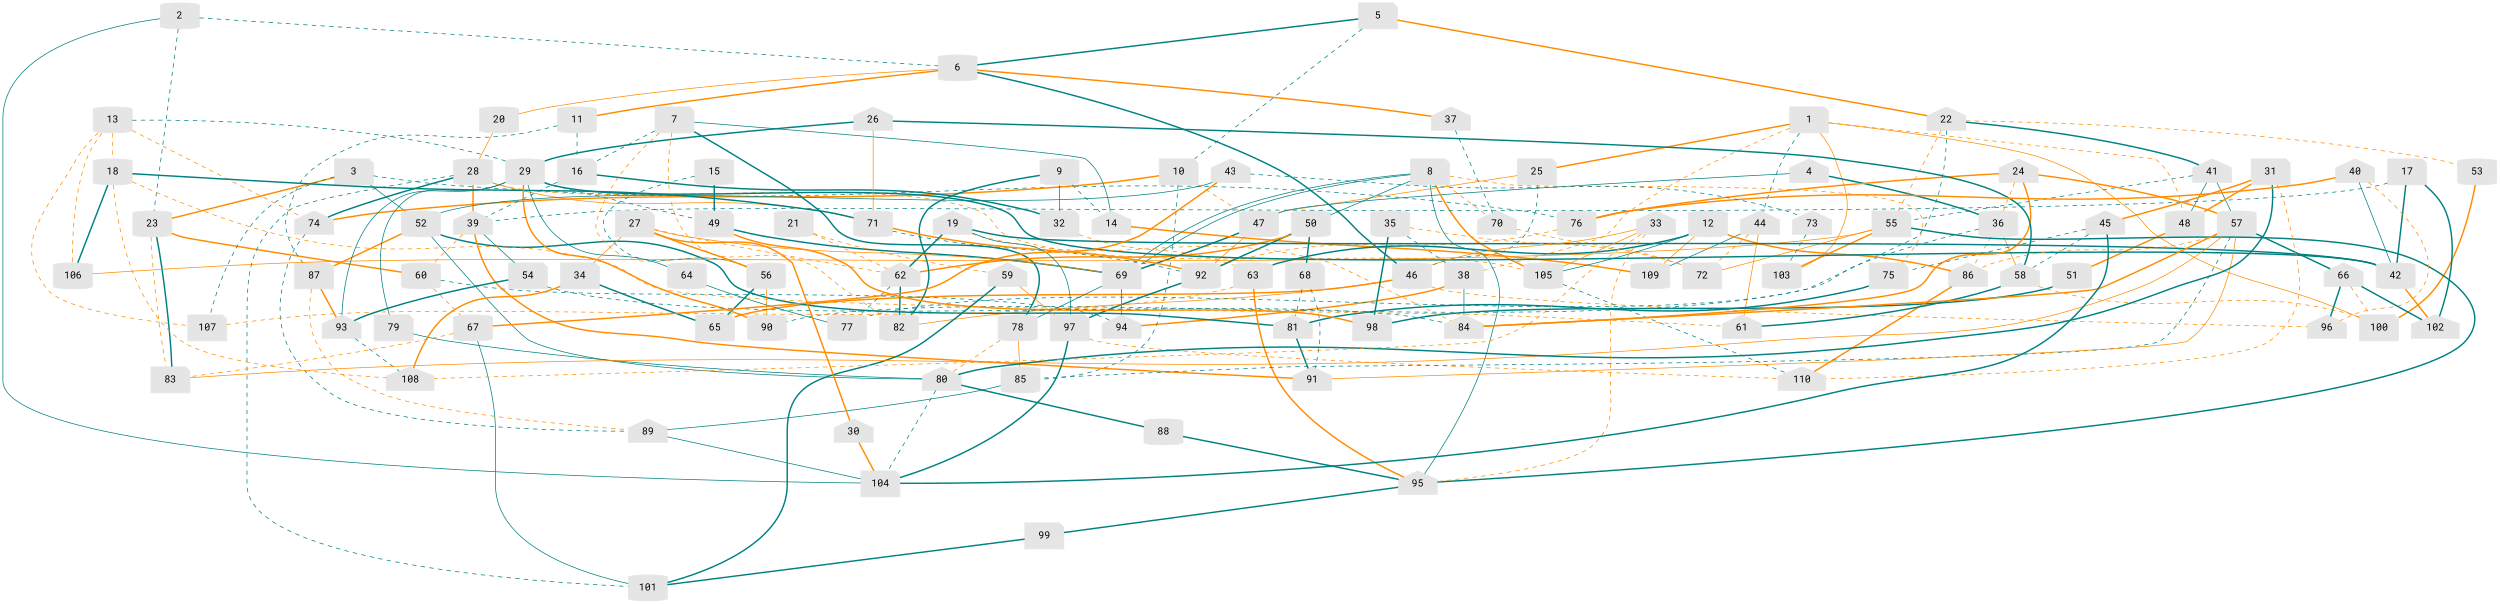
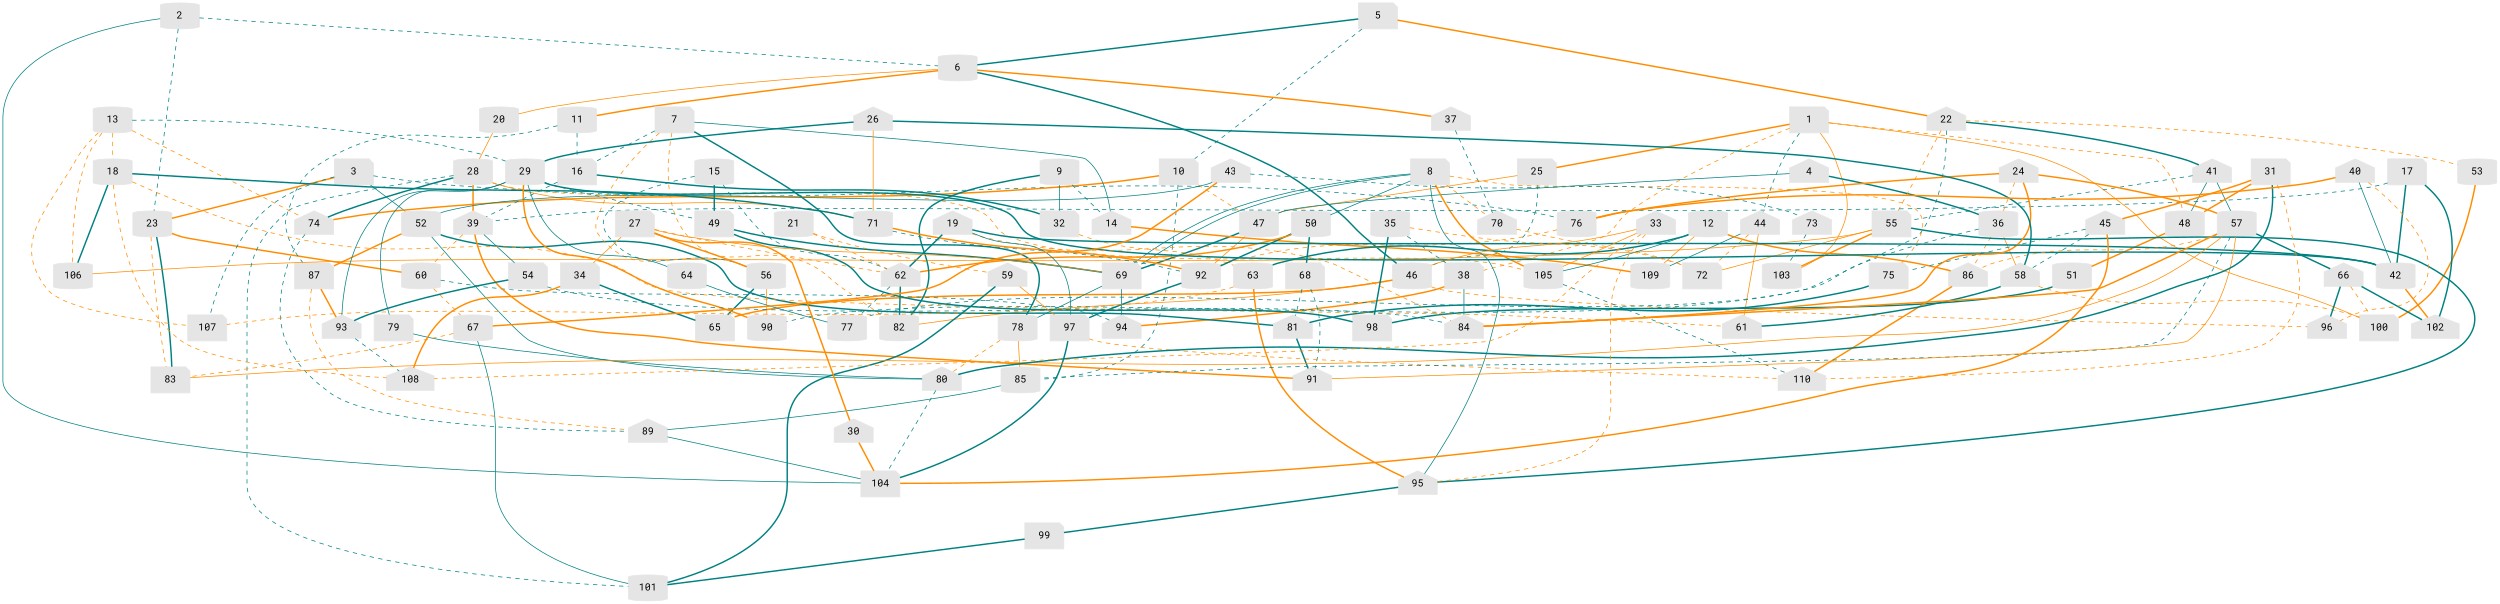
edge "15" -- "62": added
edge "49" -- "98": color darkorange -> teal
node "88": removed
edge "45" -- "104": color teal -> darkorange
